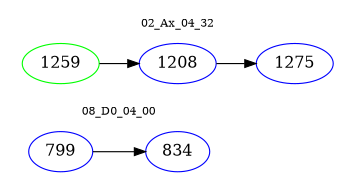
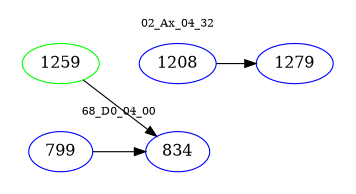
edge "1259" -> "1208": now "1259" -> "834"
node "1275": label "1275" -> "1279"
cluster "08_D0_04_00": label "08_D0_04_00" -> "68_D0_04_00"
